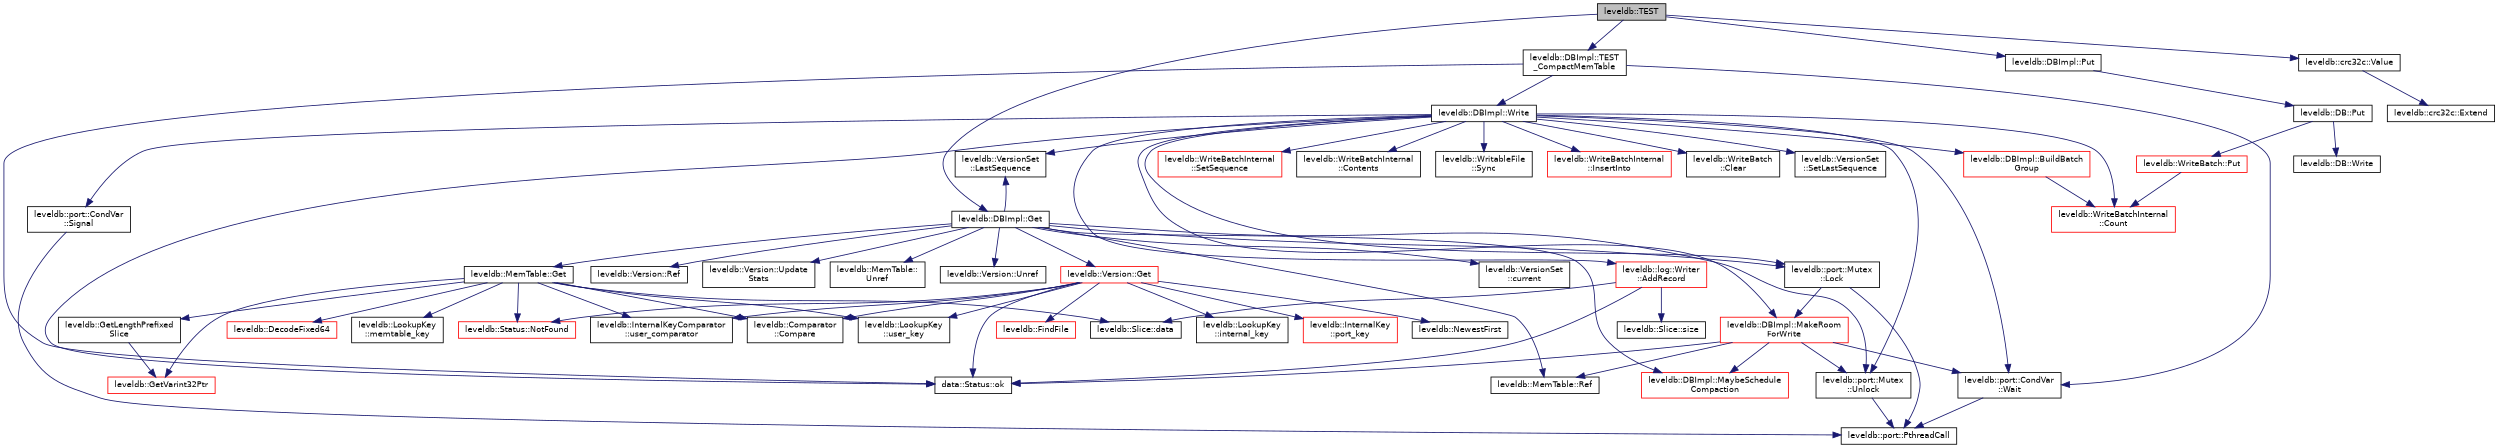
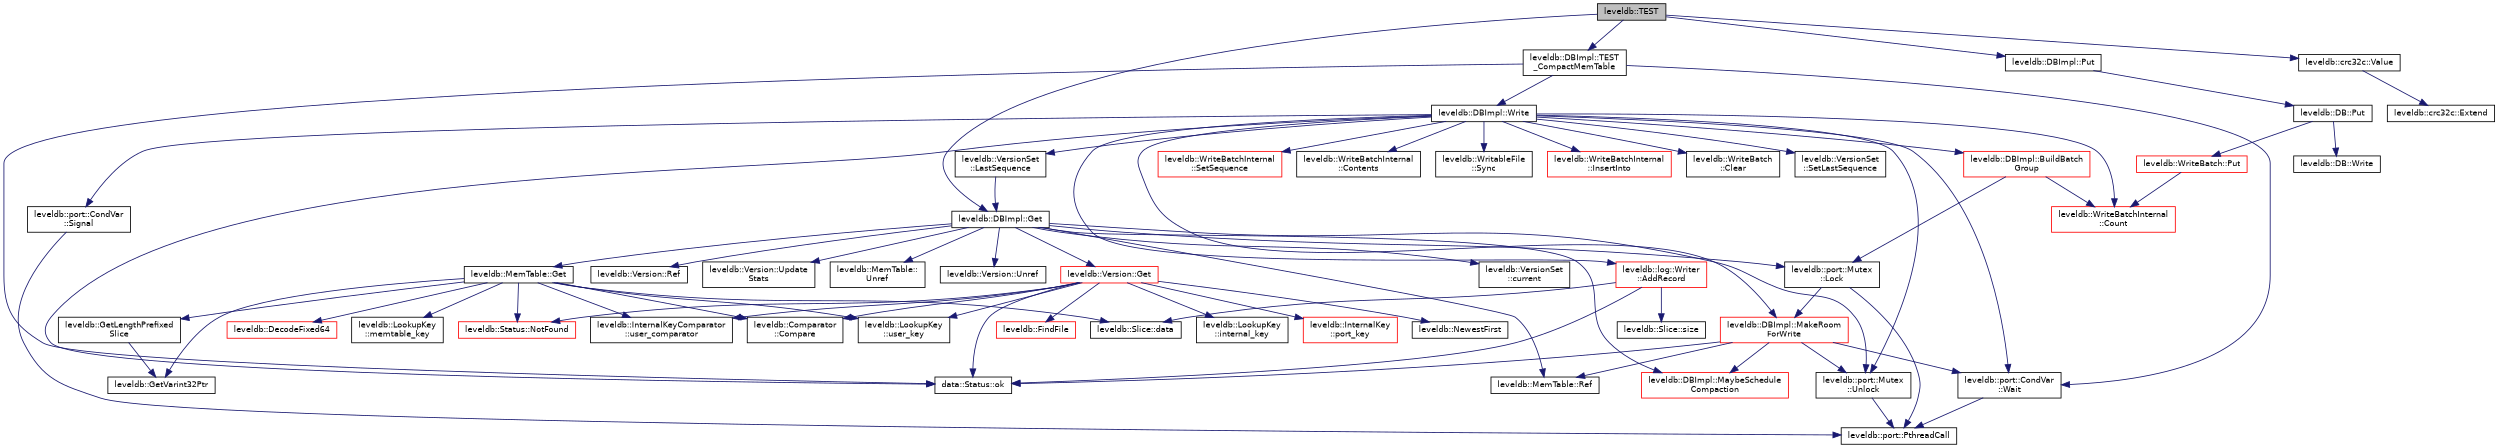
edge "leveldb::DBImpl::Get" -> "leveldb::VersionSet ::LastSequence": reversed
edge "leveldb::DBImpl::Write" -> "leveldb::port::Mutex ::Lock": now "leveldb::DBImpl::BuildBatch Group" -> "leveldb::port::Mutex ::Lock"
node "leveldb::GetVarint32Ptr": color red -> black
